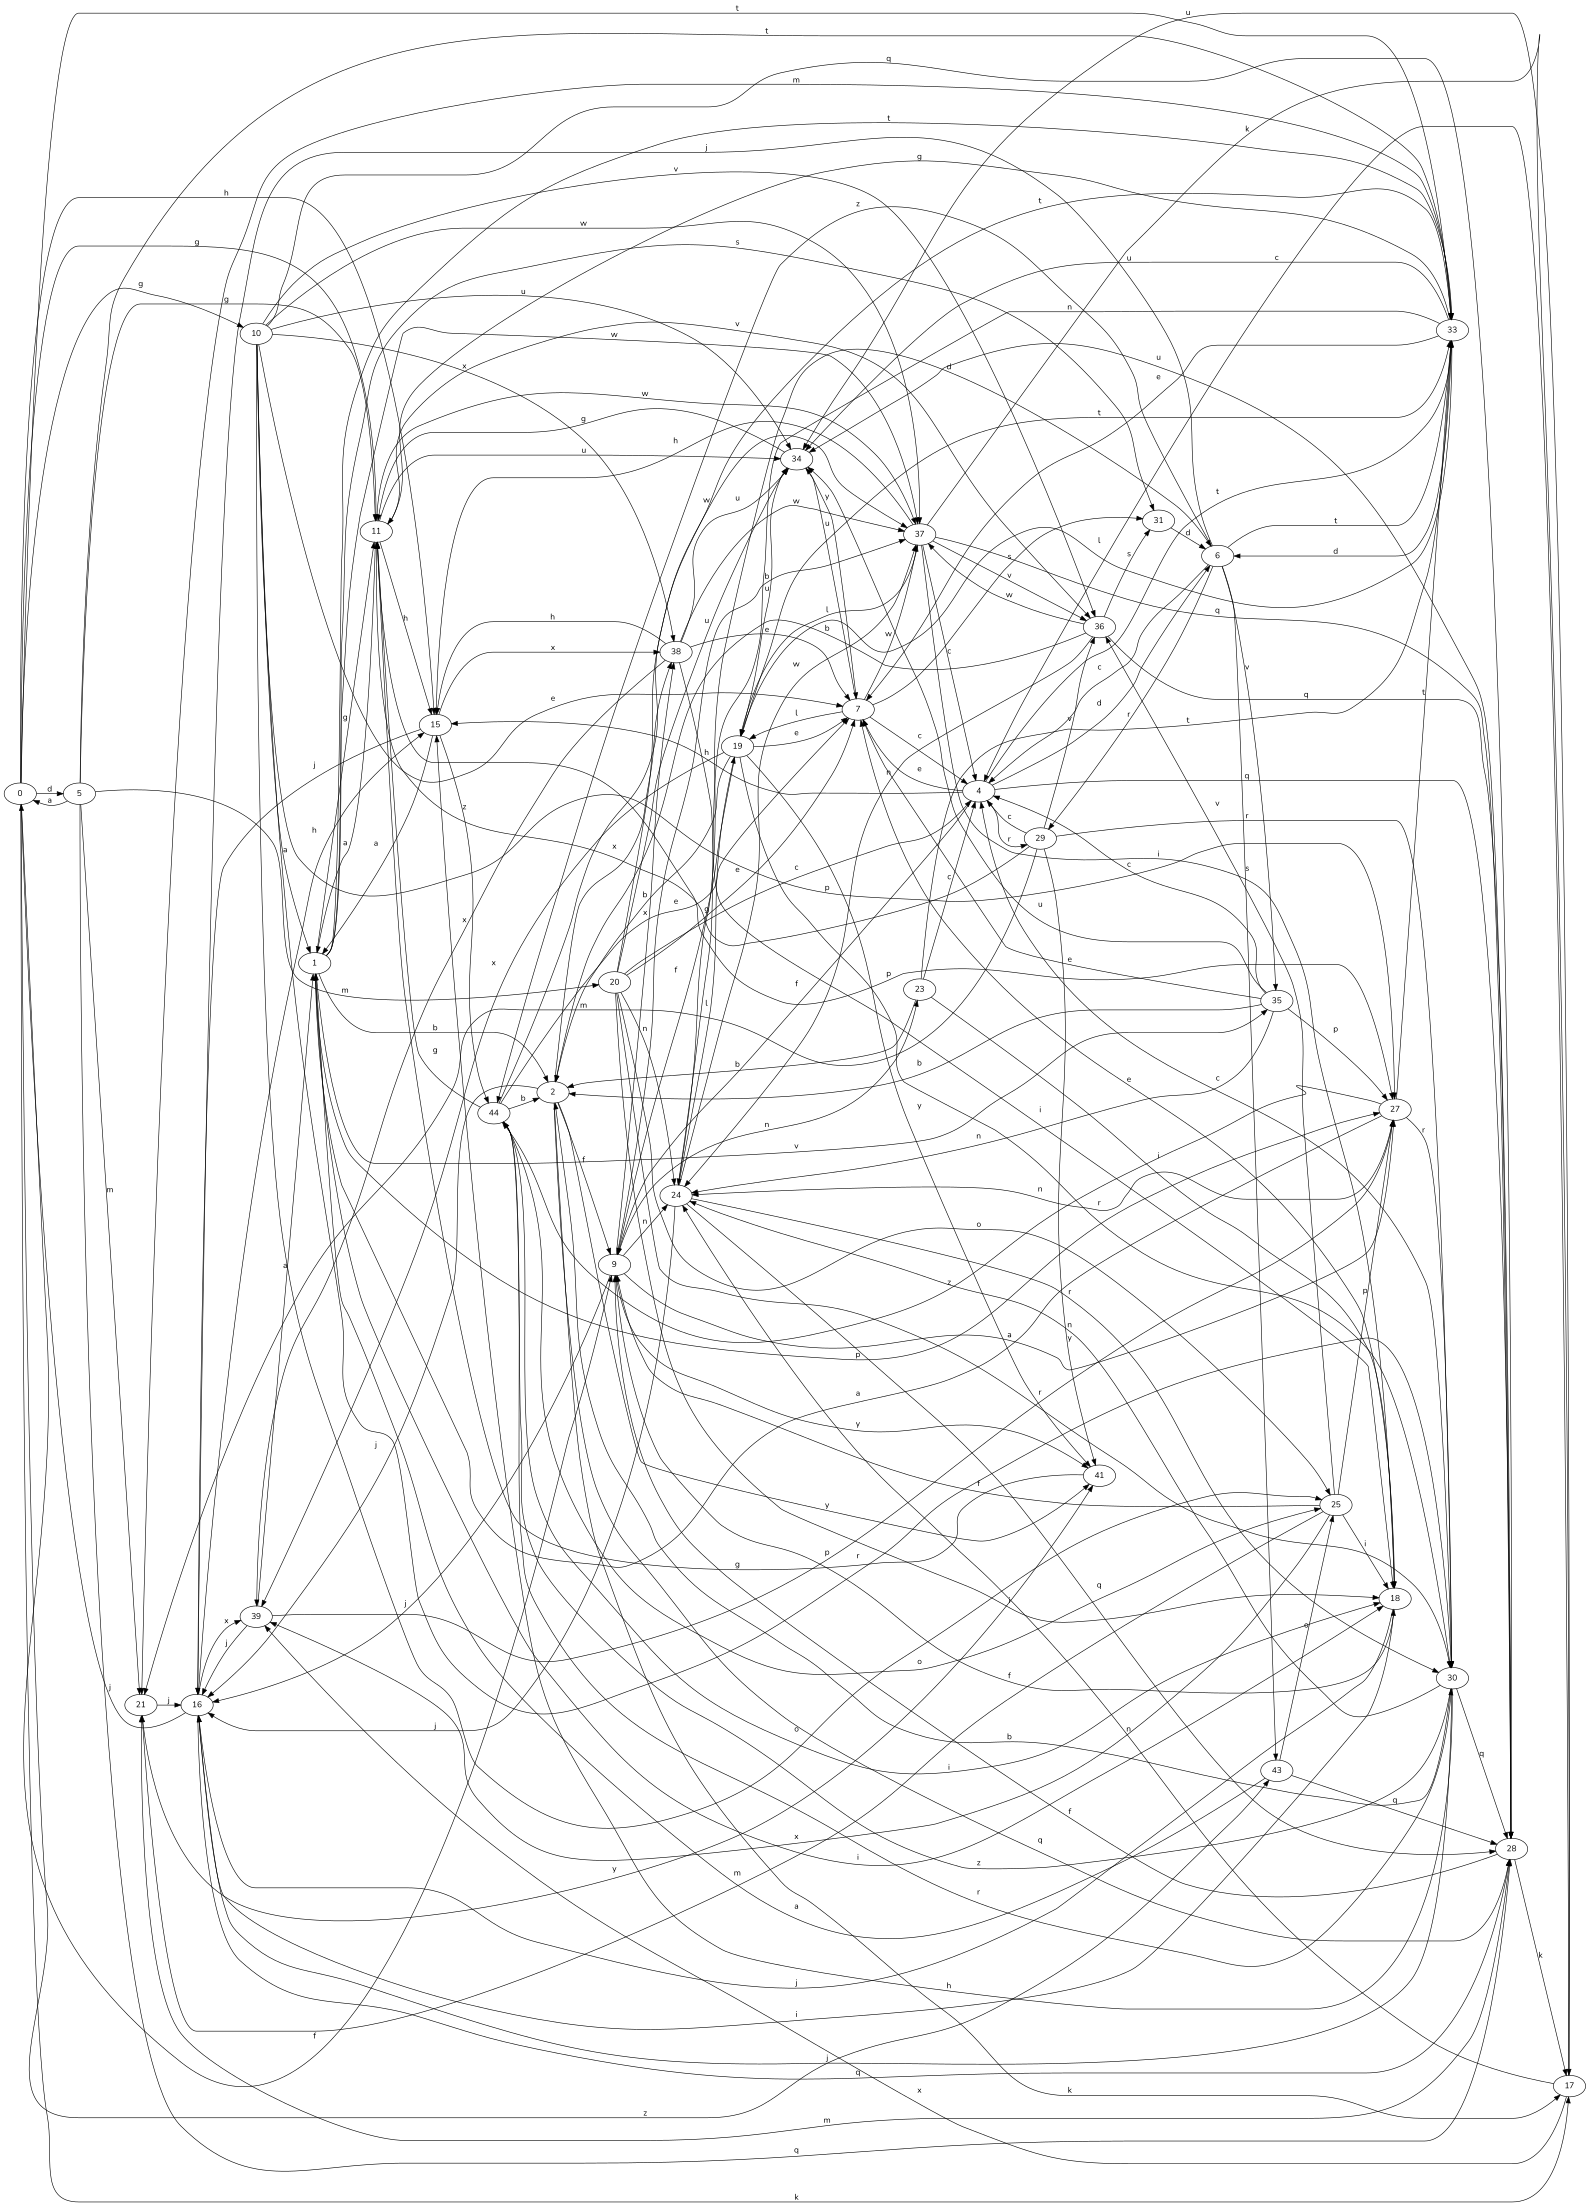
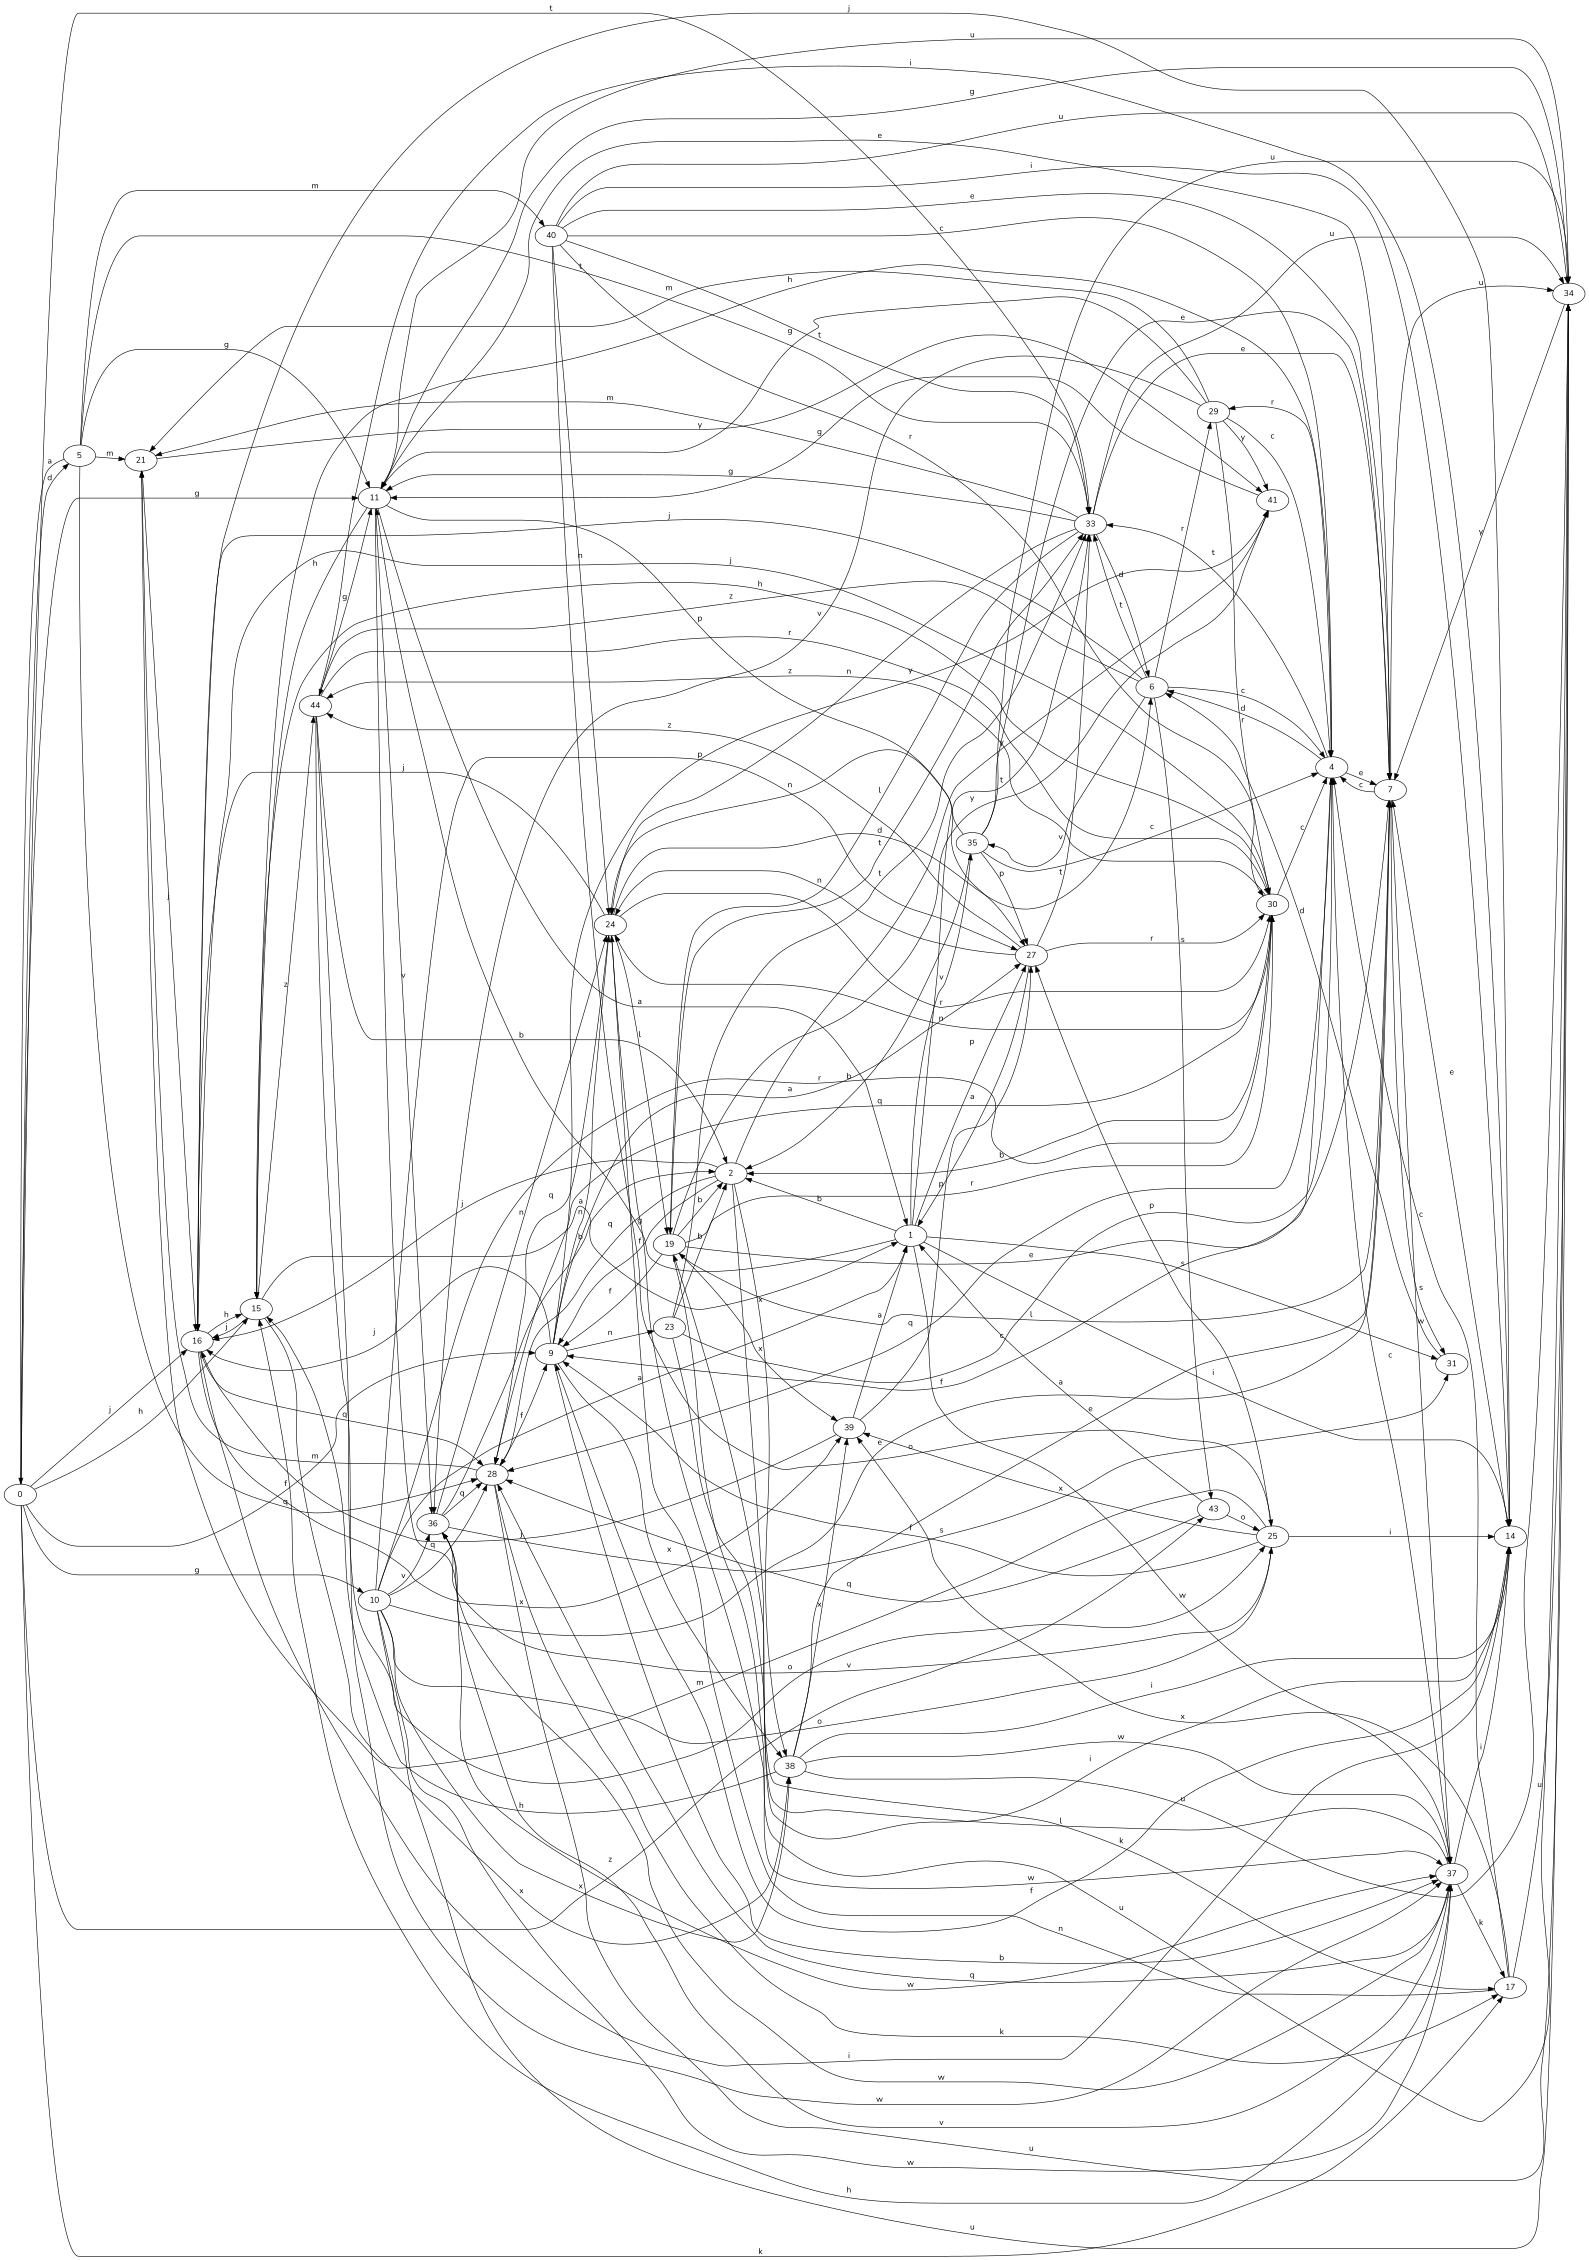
edge "44" -> "7": now "11" -> "7"
node "20": label "20" -> "40"
edge "16" -> "0": reversed
node "18": label "18" -> "14"
